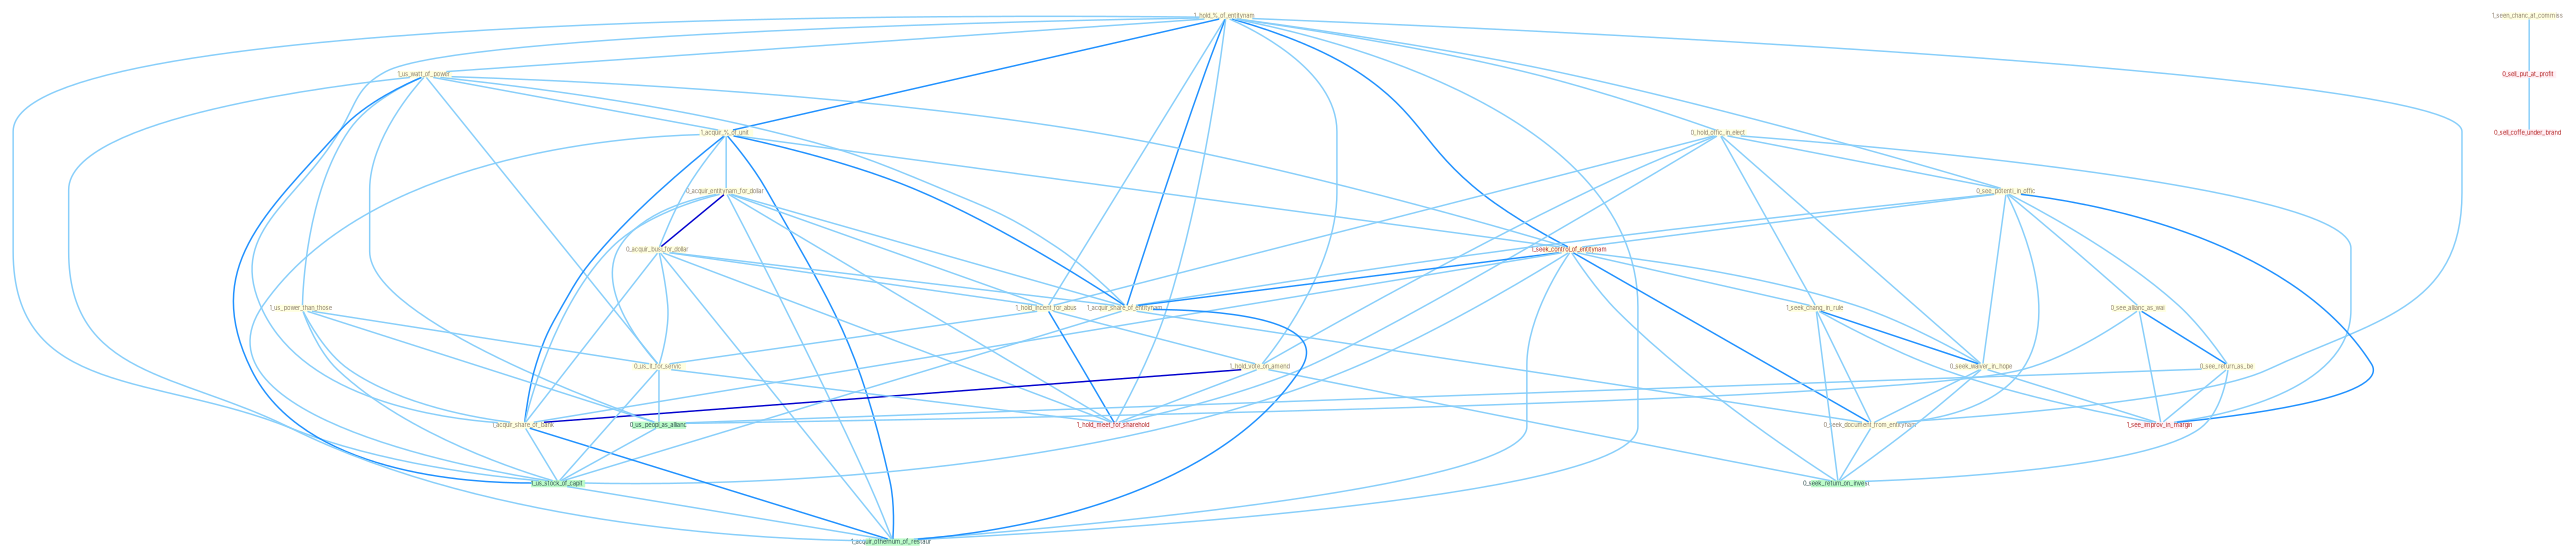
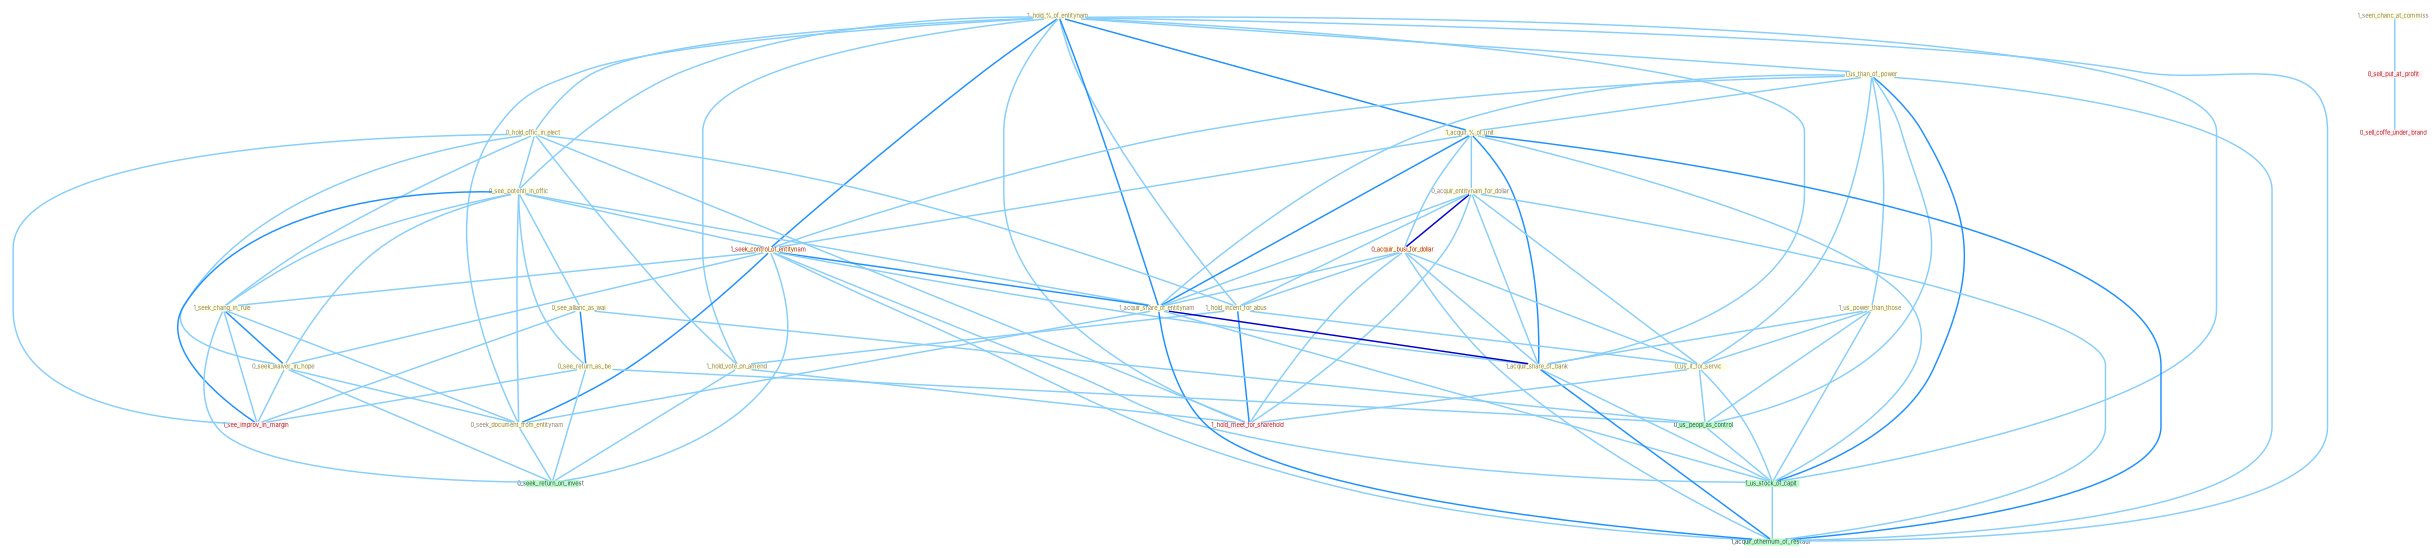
node "1_us_watt_of_power": label "1_us_watt_of_power" -> "1_us_than_of_power"
edge "0_see_potenti_in_offic" -- "1_seek_chang_in_rule": added
node "0_acquir_busi_for_dollar": fontcolor #8b7d6b -> #b22222
edge "1_hold_vote_on_amend" -- "1_acquir_share_of_bank": now "1_acquir_share_of_entitynam" -- "1_acquir_share_of_bank"
node "0_us_peopl_as_allianc": label "0_us_peopl_as_allianc" -> "0_us_peopl_as_control"
